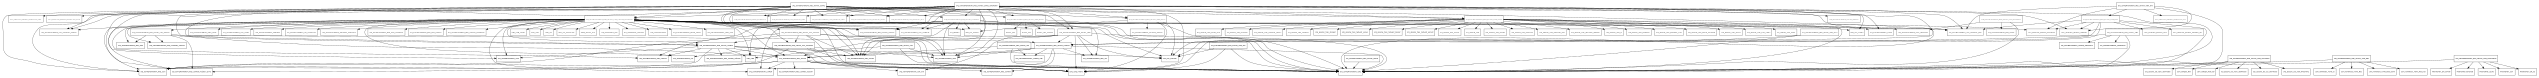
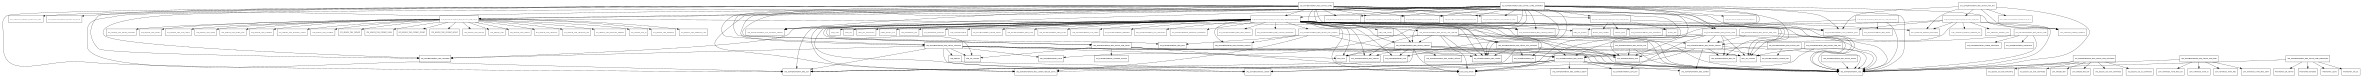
edge "org_springframework_web_servlet_config_annotation" -> "java_lang_invoke": now "org_webjars" -> "java_lang_invoke"
node "org_springframework_web_bind_annotation": removed
node "freemarker_core": removed
